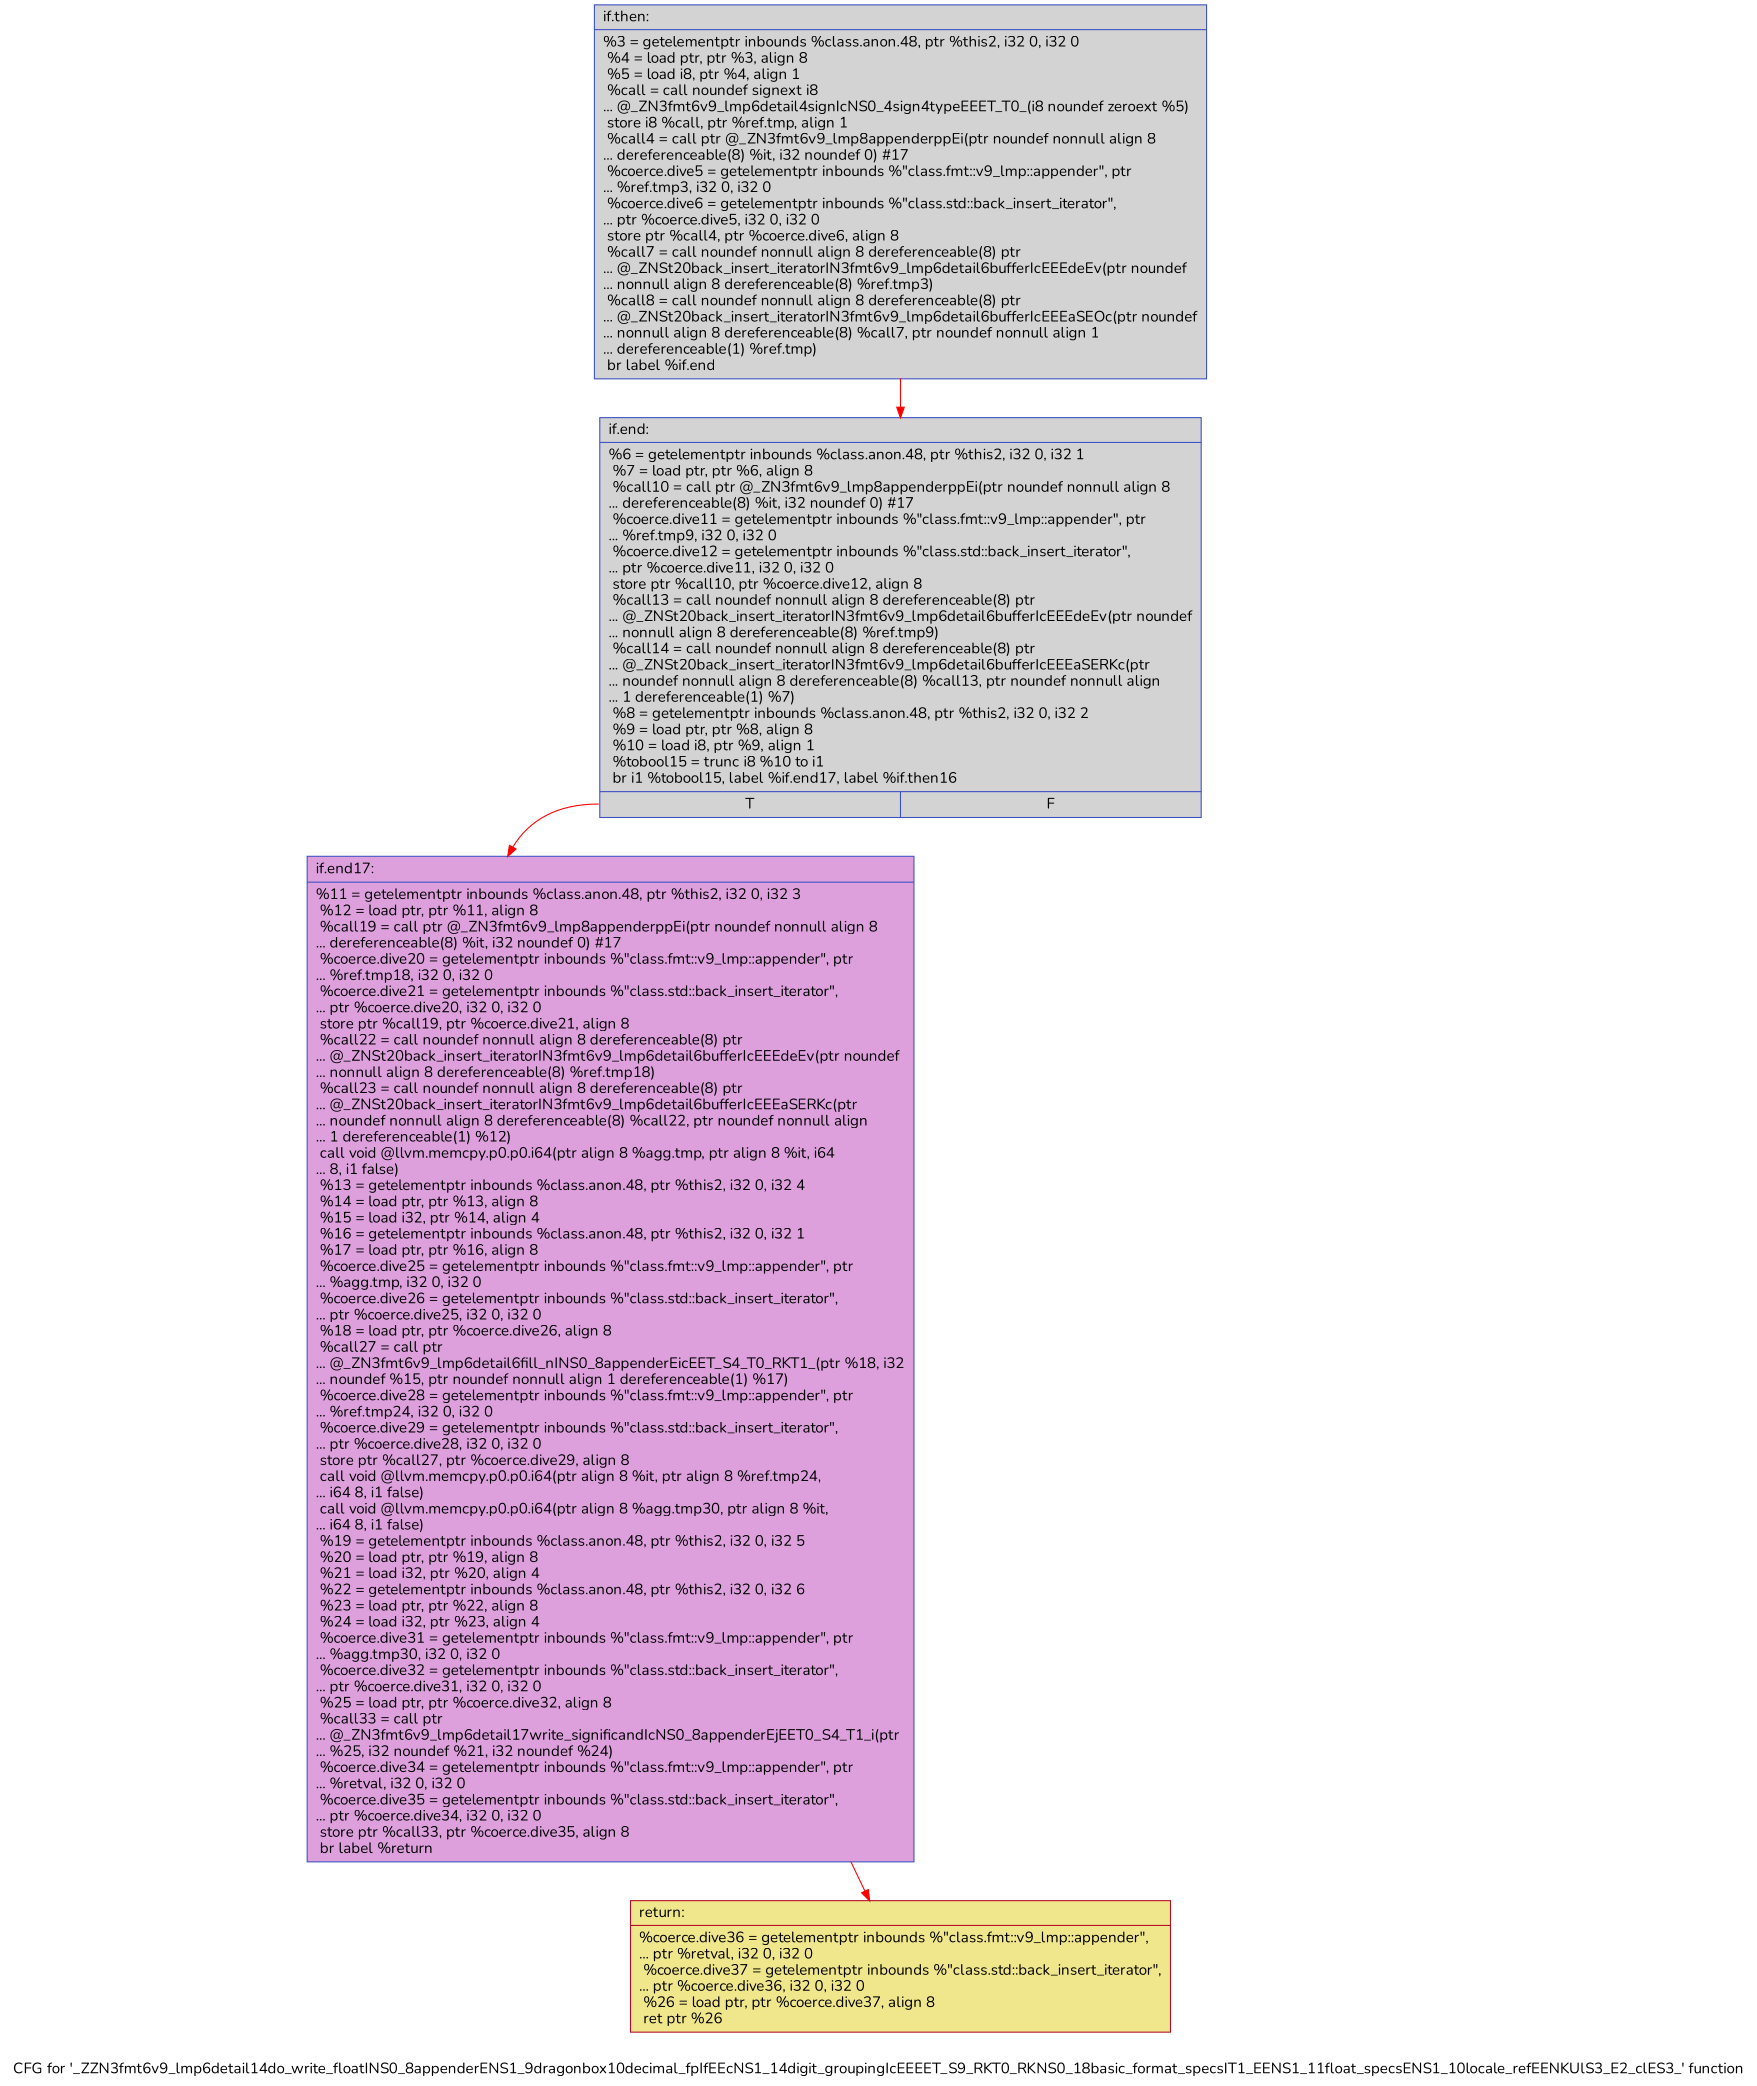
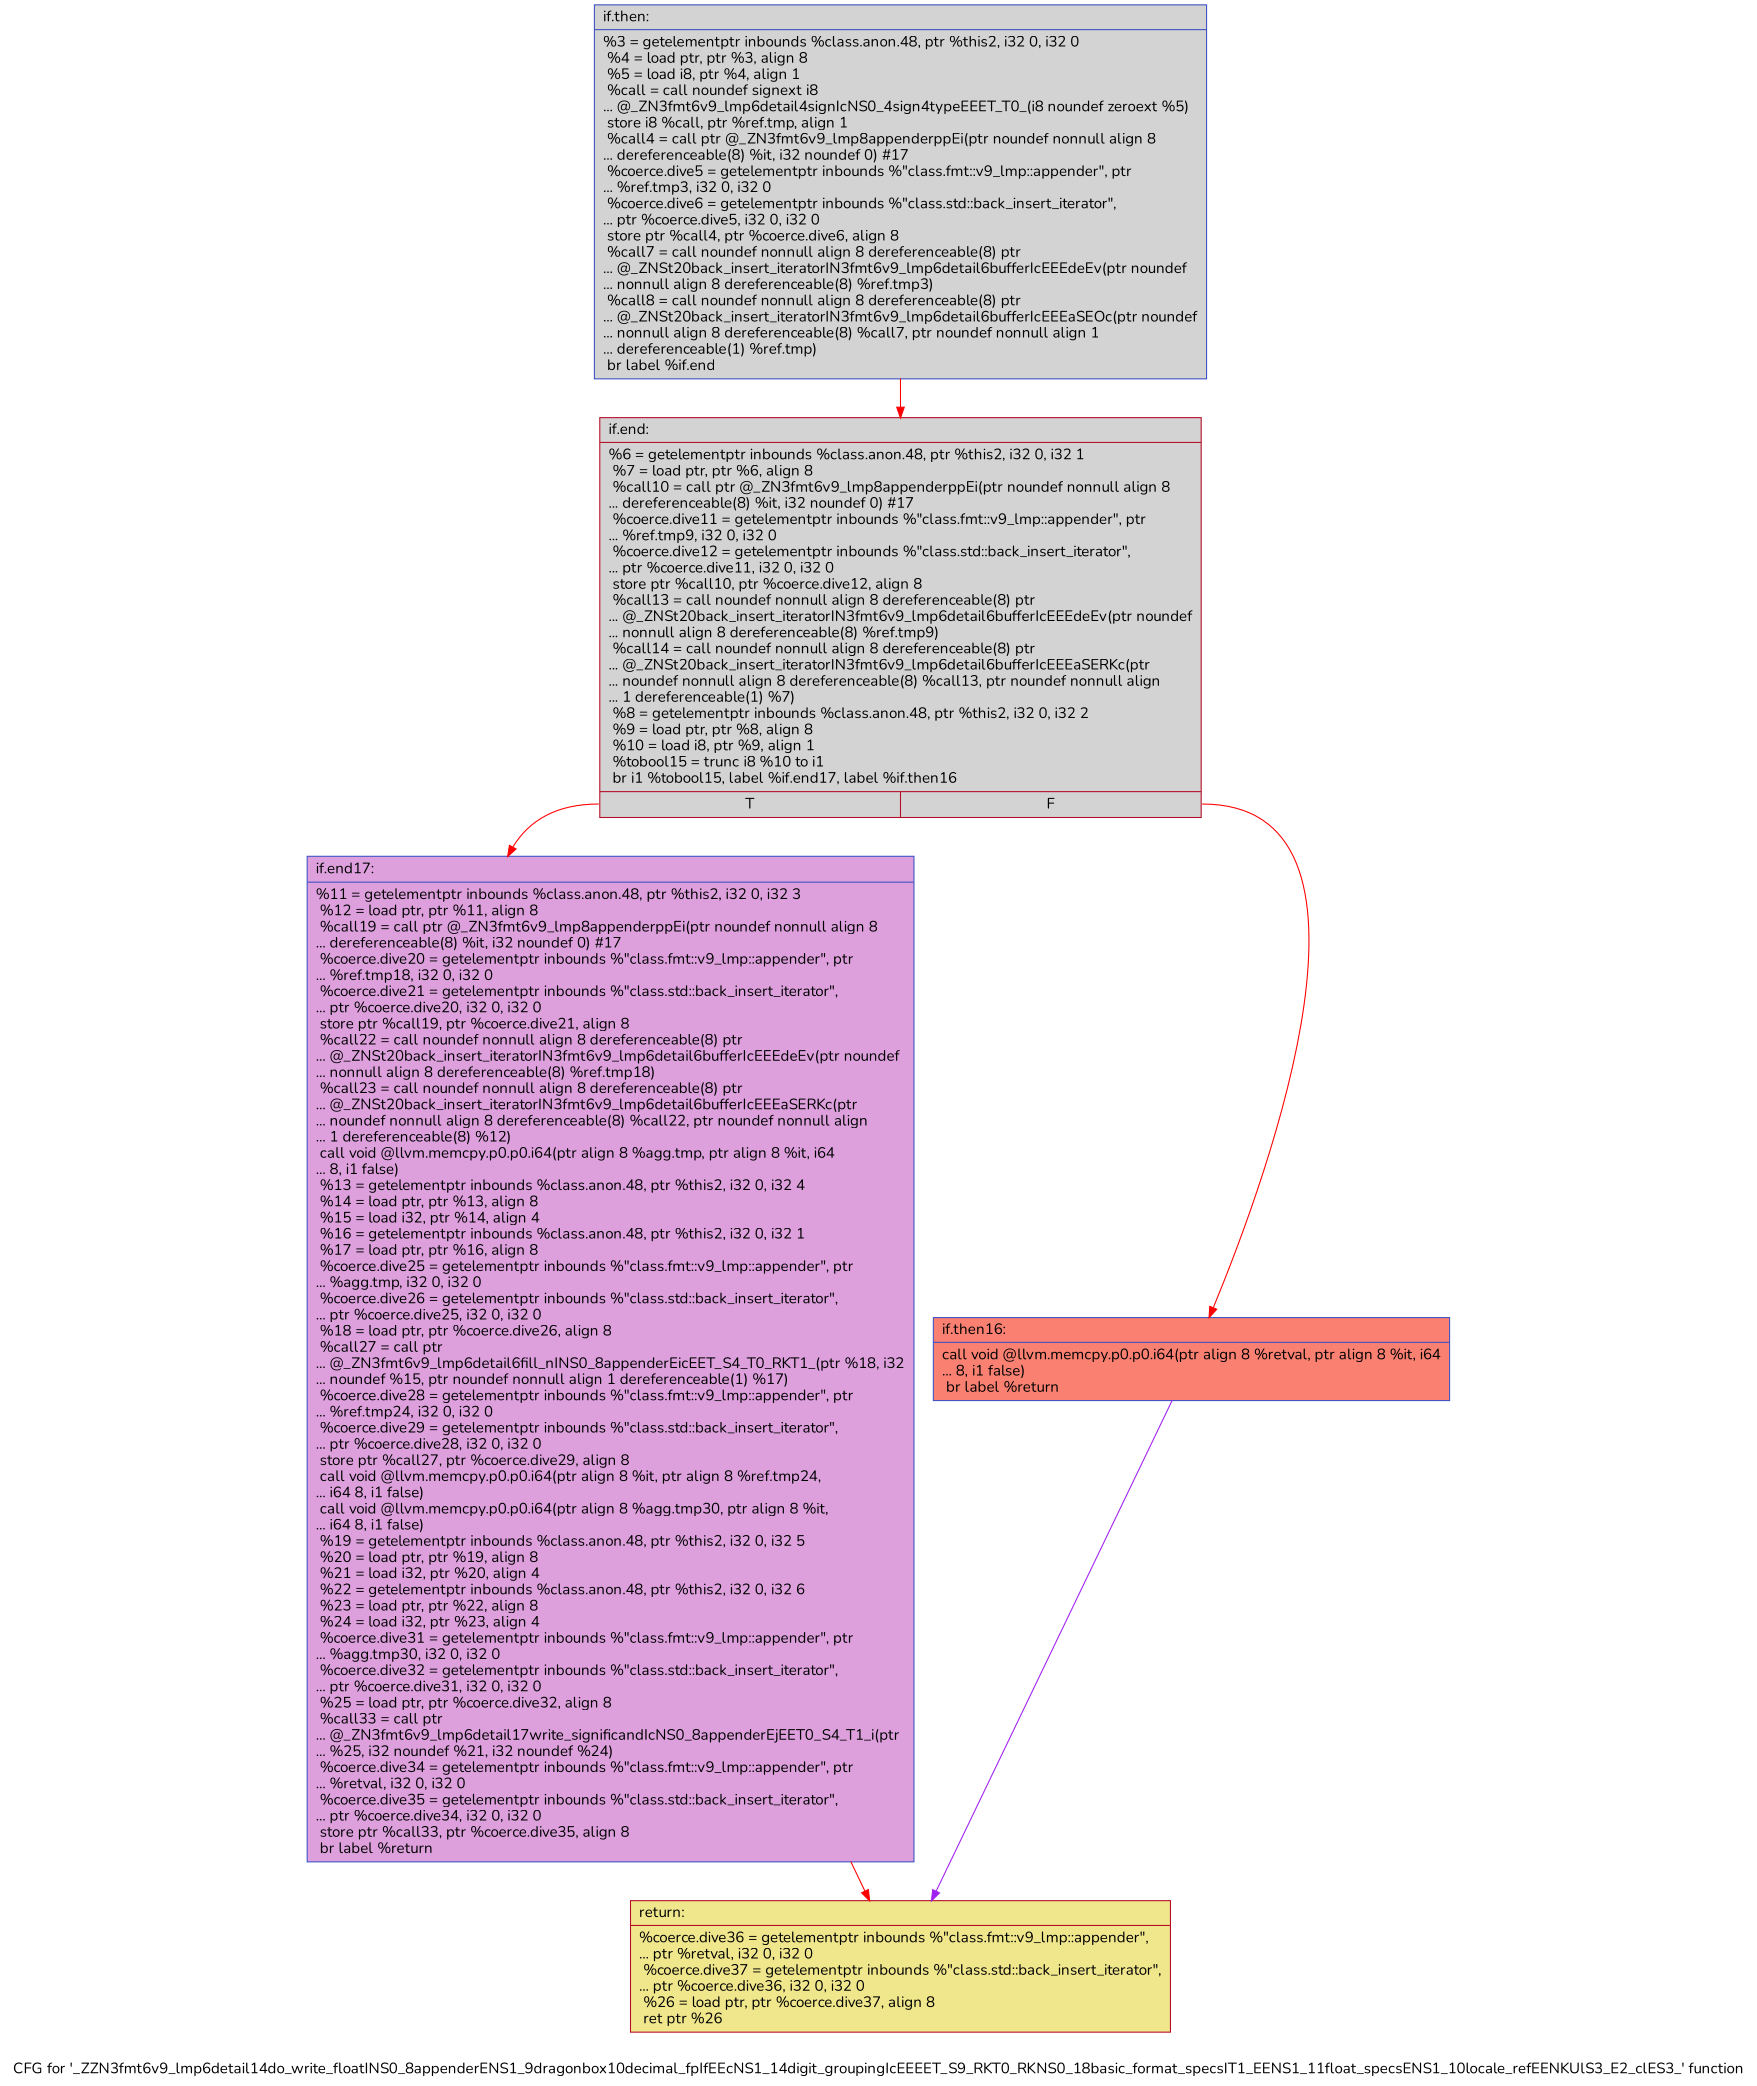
node "if.end:": color #3d50c3ff -> #b70d28ff
node "if.end17:": text "... 1 dereferenceable(1) %12)" -> "... 1 dereferenceable(8) %12)"
node "if.then16:": added
